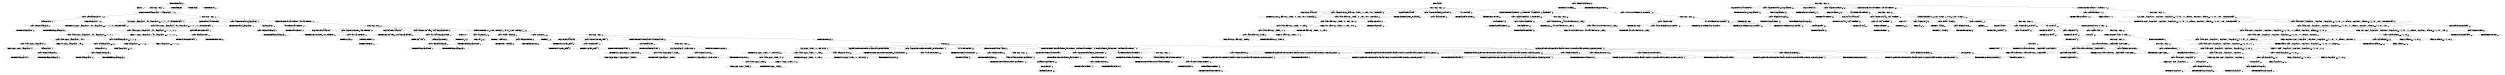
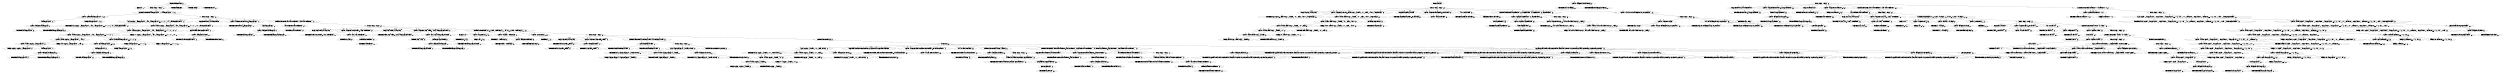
node "(IDENTIFIER,this,fileCopyMap.keys())": added
node "(<operator>.logicalNot,!d.mkdirs())": added
